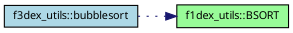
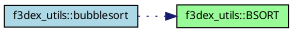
node "f1dex_utils::BSORT": label "f1dex_utils::BSORT" -> "f3dex_utils::BSORT"
